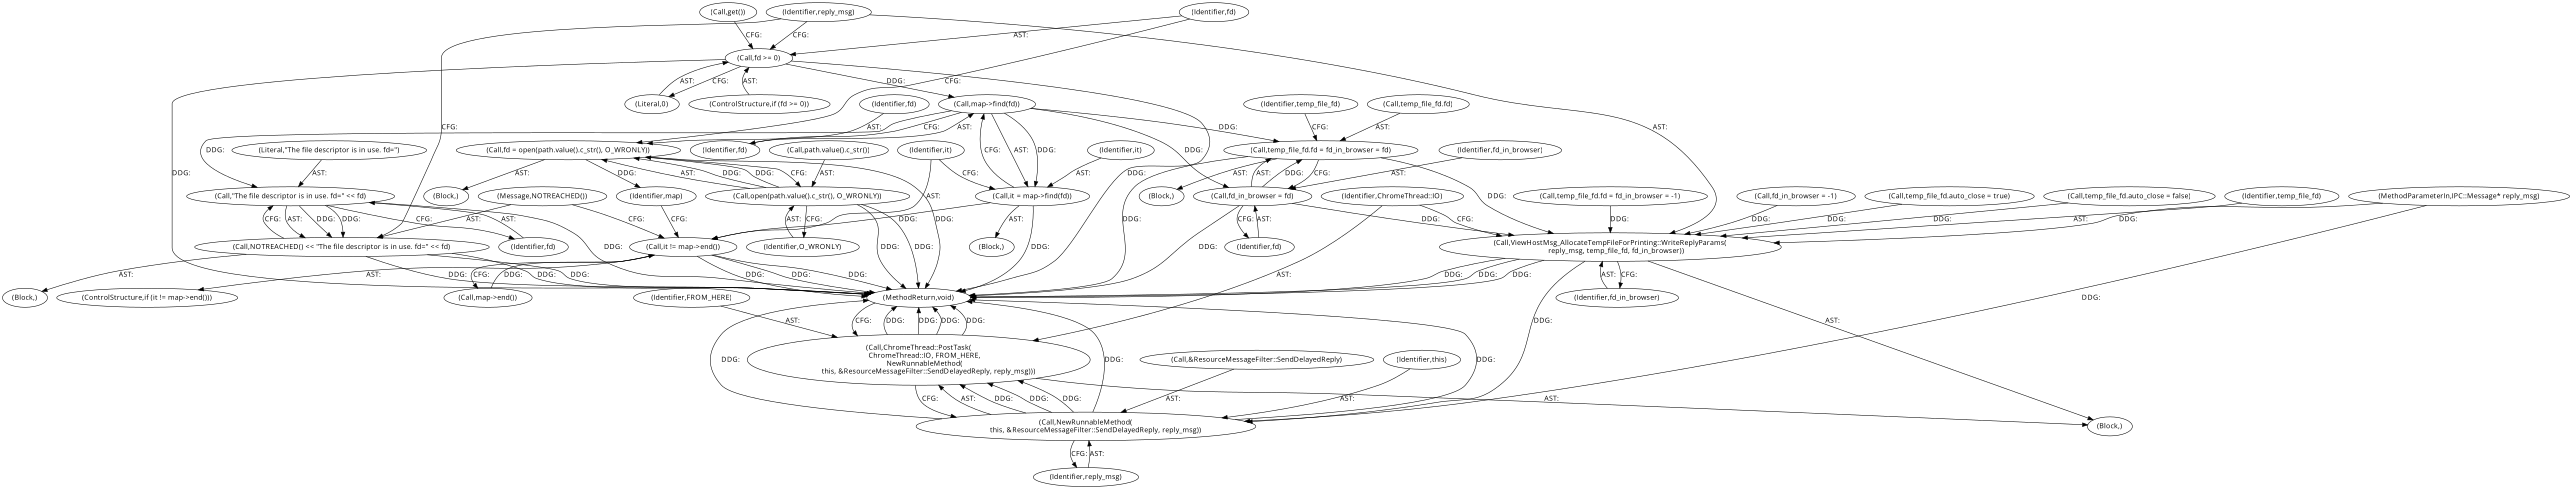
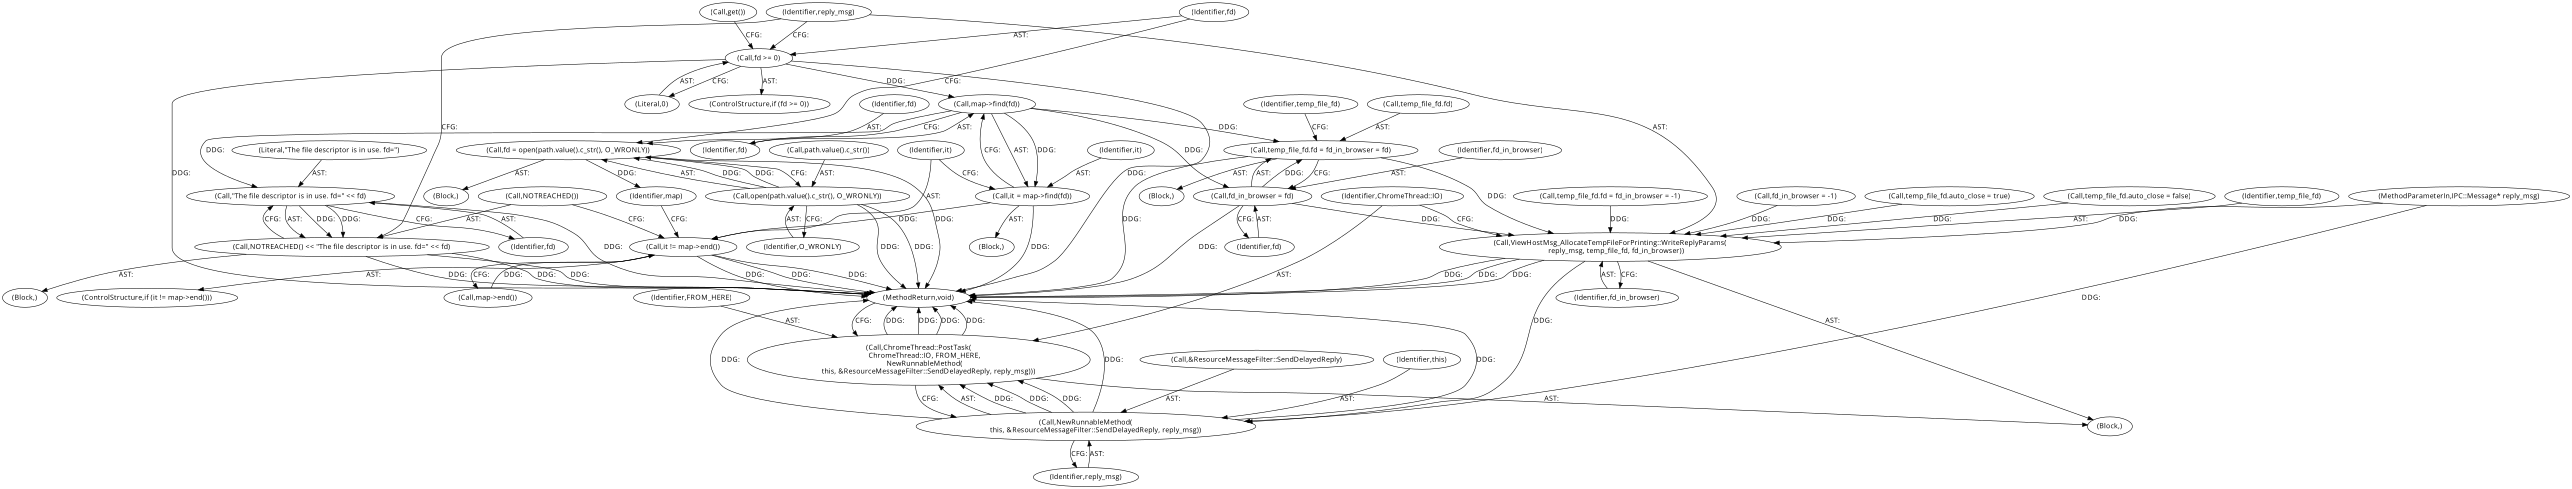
edge "(ControlStructure,if (fd >= 0))" -> "(Call,fd >= 0)": reversed
node "(Message,NOTREACHED())": label "(Message,NOTREACHED())" -> "(Call,NOTREACHED())"
